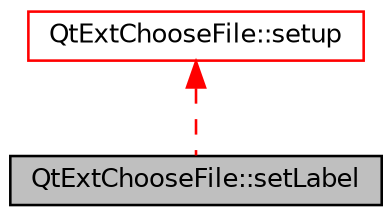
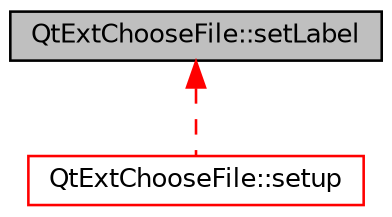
edge "QtExtChooseFile::setLabel" -> "QtExtChooseFile::setup": reversed
